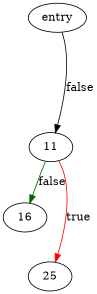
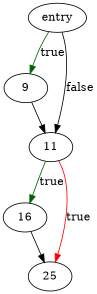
node "9": added
edge "11" -> "16": label "false" -> "true"
edge "16" -> "25": added
